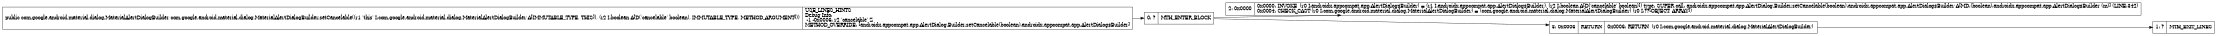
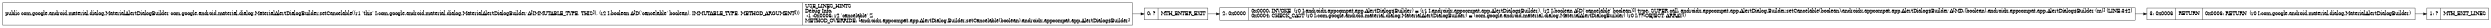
node "0: ?": text "MTH_ENTER_BLOCK" -> "MTH_ENTER_EXIT"
edge "0: ?" -> "3: 0x0006": now "2: 0x0000" -> "3: 0x0006"
